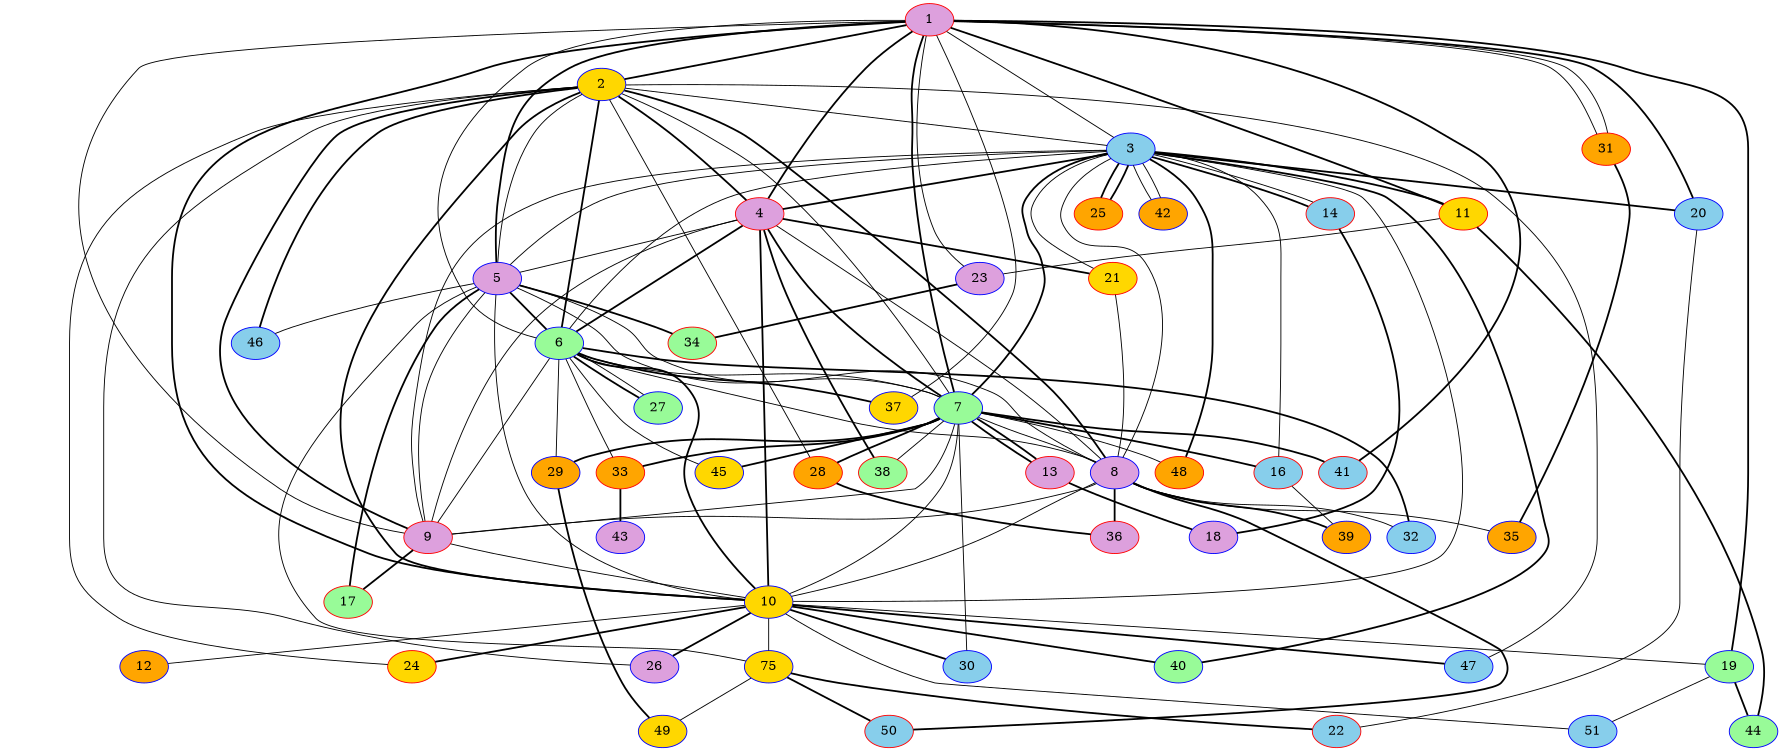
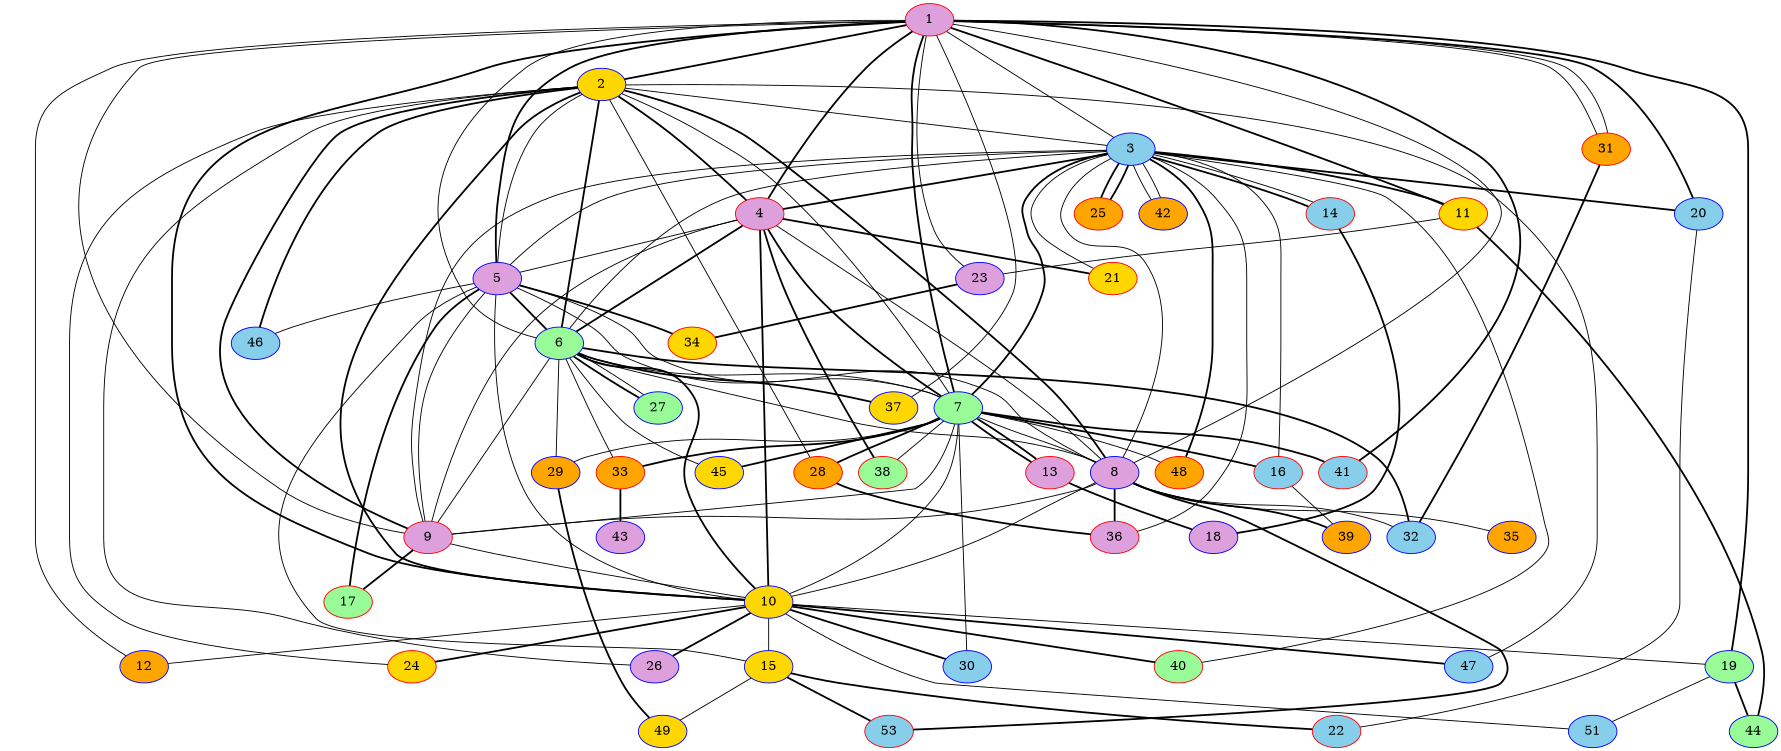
edge "1" -- "12": added
edge "31" -- "35": now "31" -- "32"
node "34": fillcolor palegreen -> gold
edge "21" -- "8": now "1" -- "8"
edge "3" -- "40": style bold -> solid
edge "7" -- "29": style bold -> solid
edge "3" -- "10": now "3" -- "36"
node "75": label "75" -> "15"
node "40": color blue -> red
node "50": label "50" -> "53"
